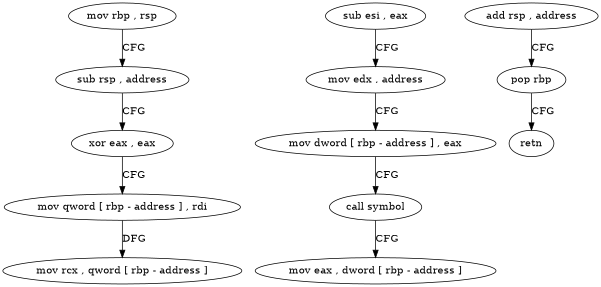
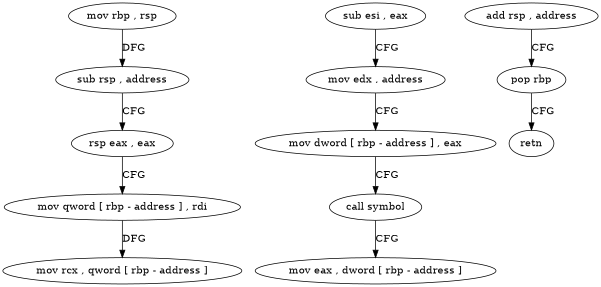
edge "mov rbp , rsp" -> "sub rsp , address": label "CFG" -> "DFG"
node "xor eax , eax": label "xor eax , eax" -> "rsp eax , eax"
